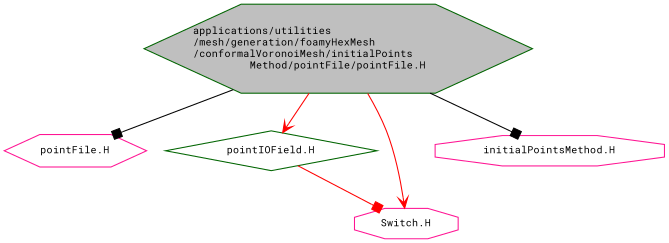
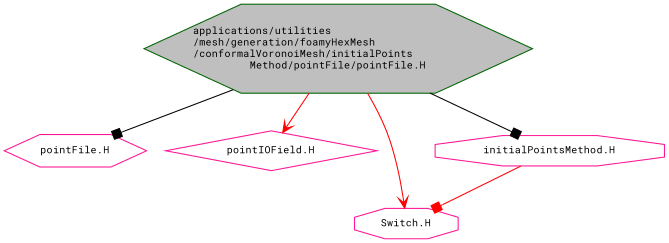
node "pointIOField.H": color darkgreen -> deeppink
edge "pointIOField.H" -> "Switch.H": now "initialPointsMethod.H" -> "Switch.H"
